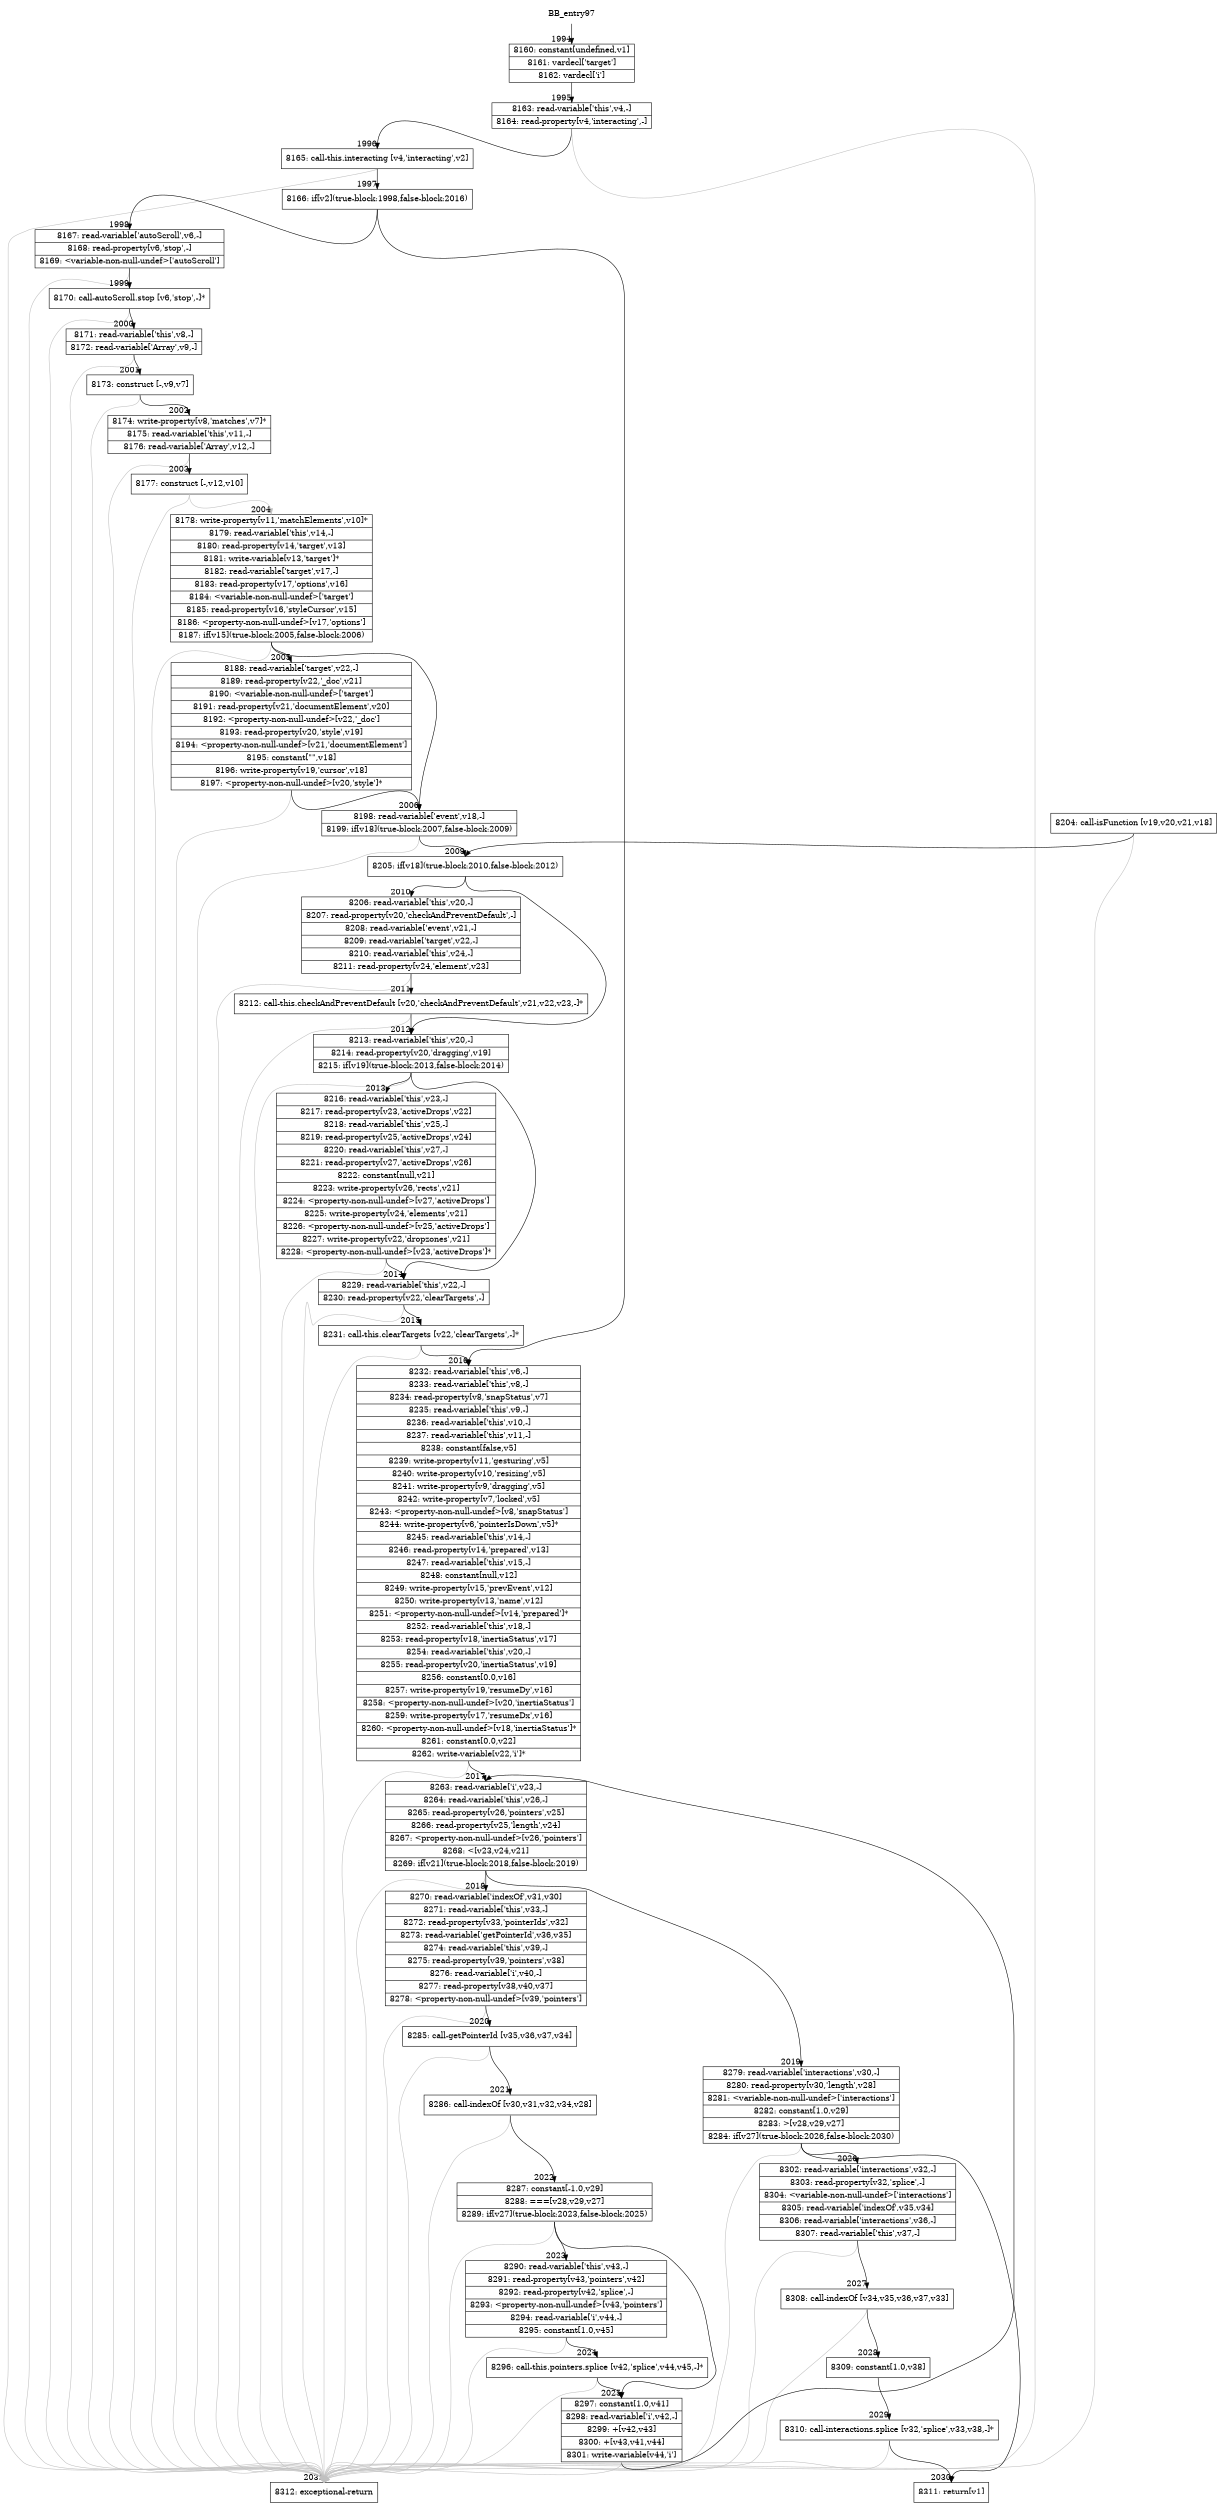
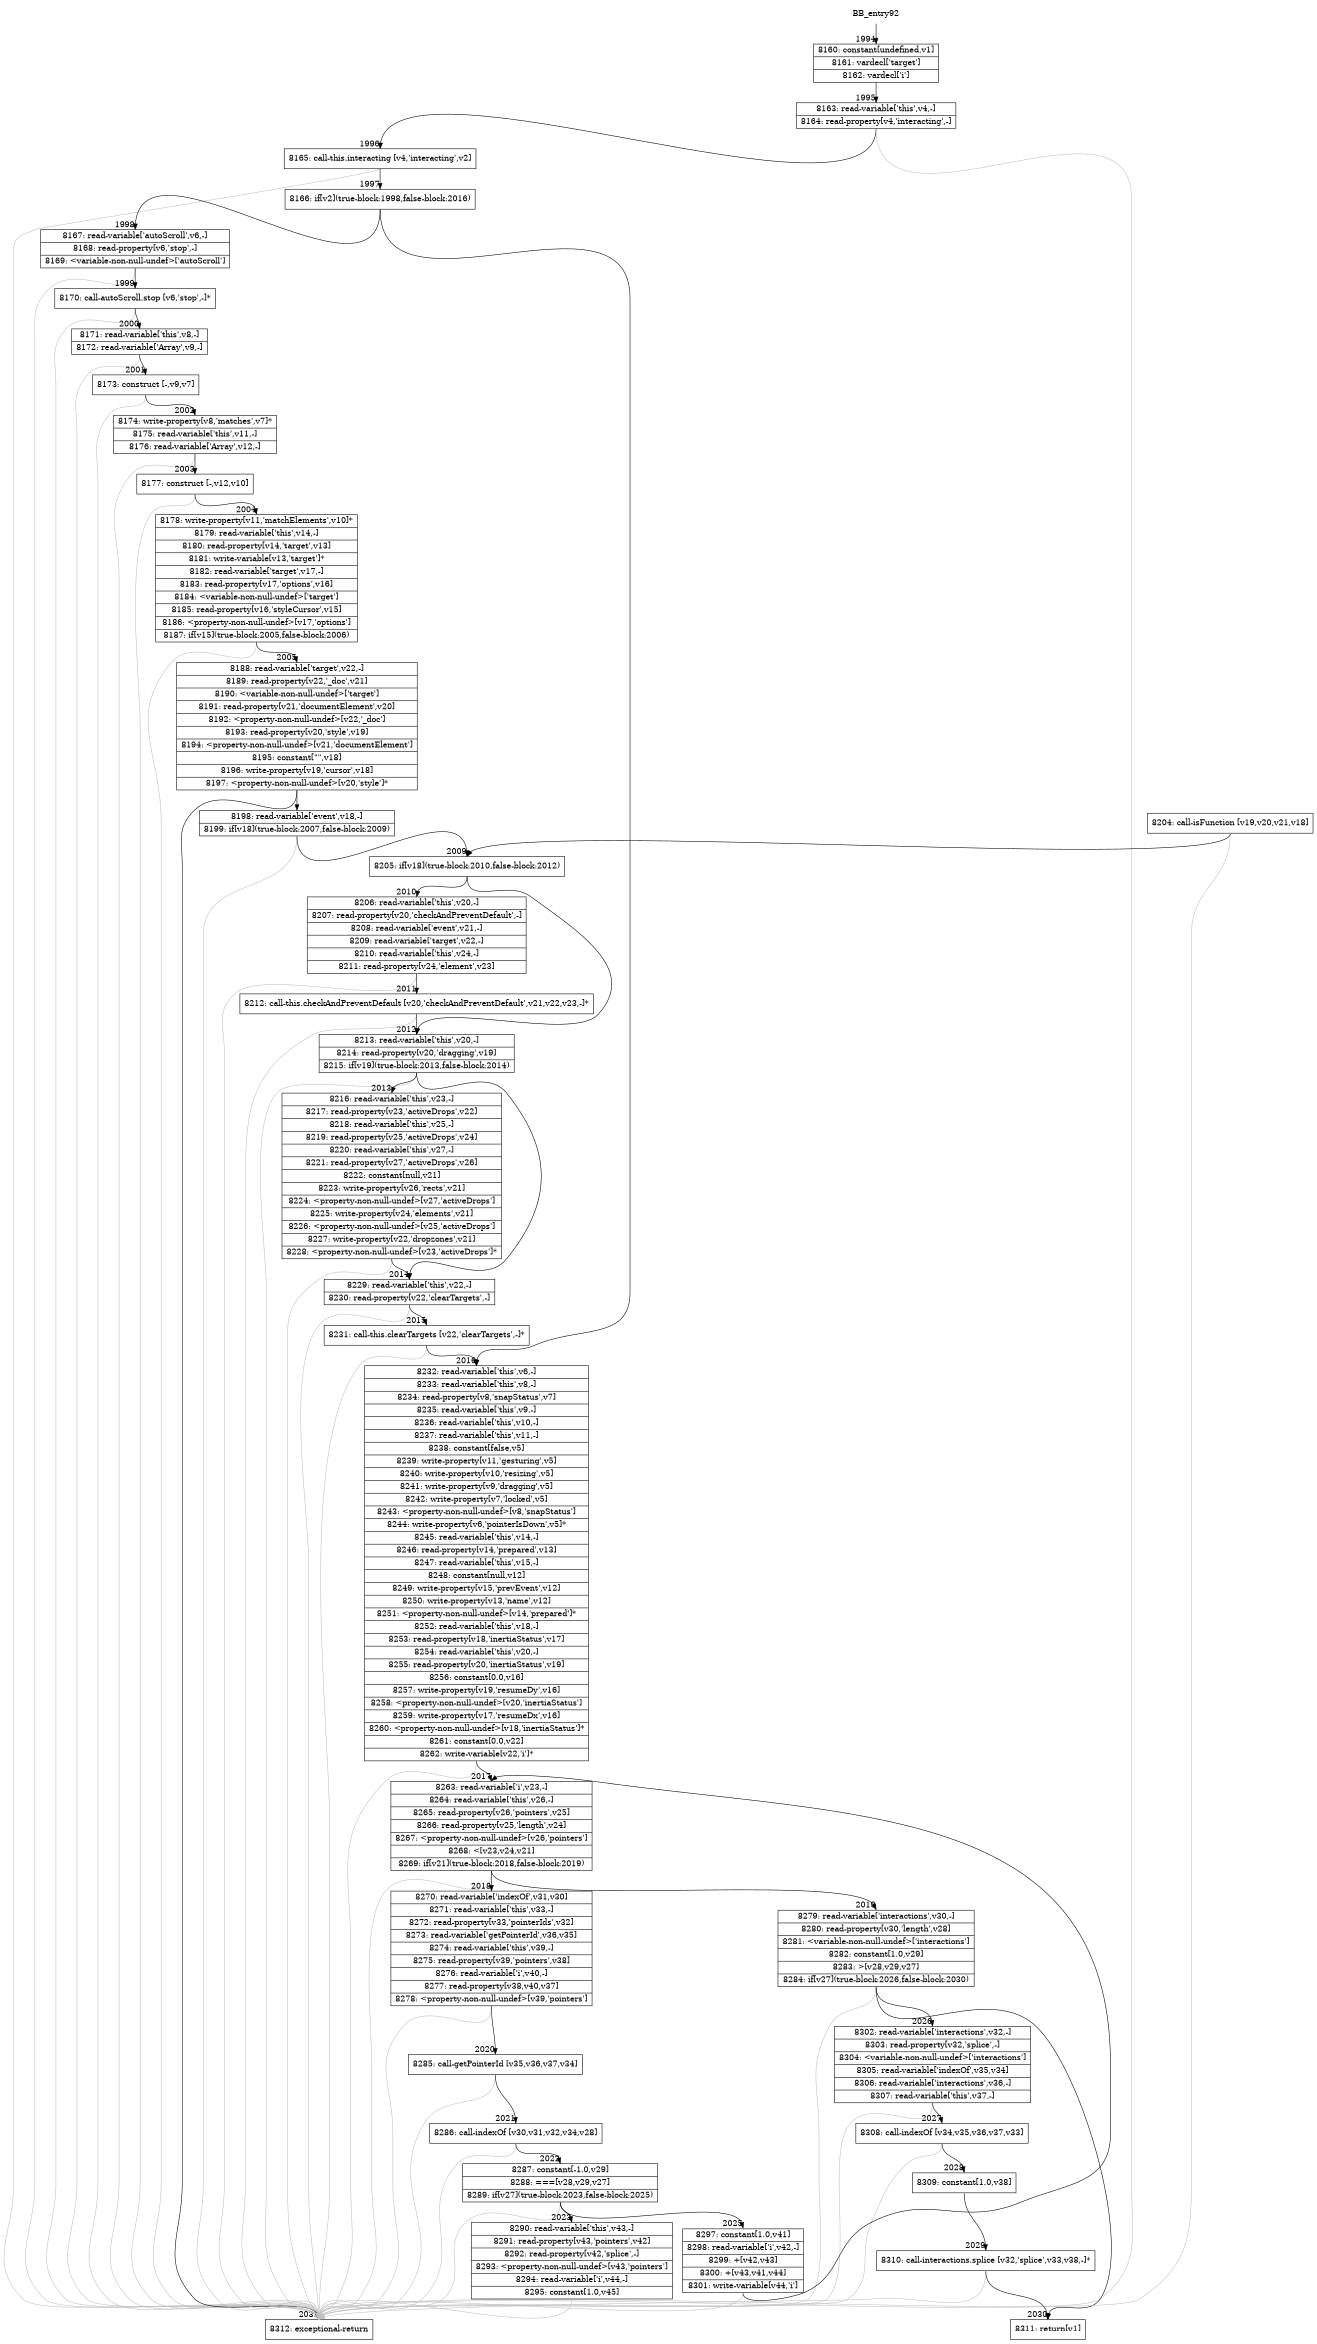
node "BB_entry97": label "BB_entry97" -> "BB_entry92"
edge "8177: construct [-,v12,v10]" -> "8178: write-property[v11,'matchElements',v10]*": color gray -> black
edge "8178: write-property[v11,'matchElements',v10]*" -> "8198: read-variable['event',v18,-]": removed
edge "8188: read-variable['target',v22,-]" -> "8312: exceptional-return": color gray -> black
node "8296: call-this.pointers.splice [v42,'splice',v44,v45,-]*": removed
